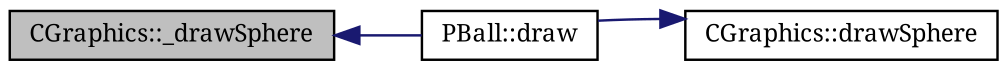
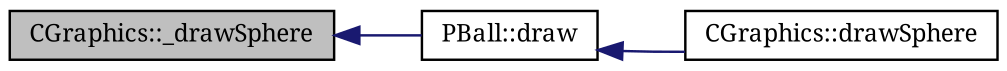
edge "PBall::draw" -> "CGraphics::drawSphere": reversed
